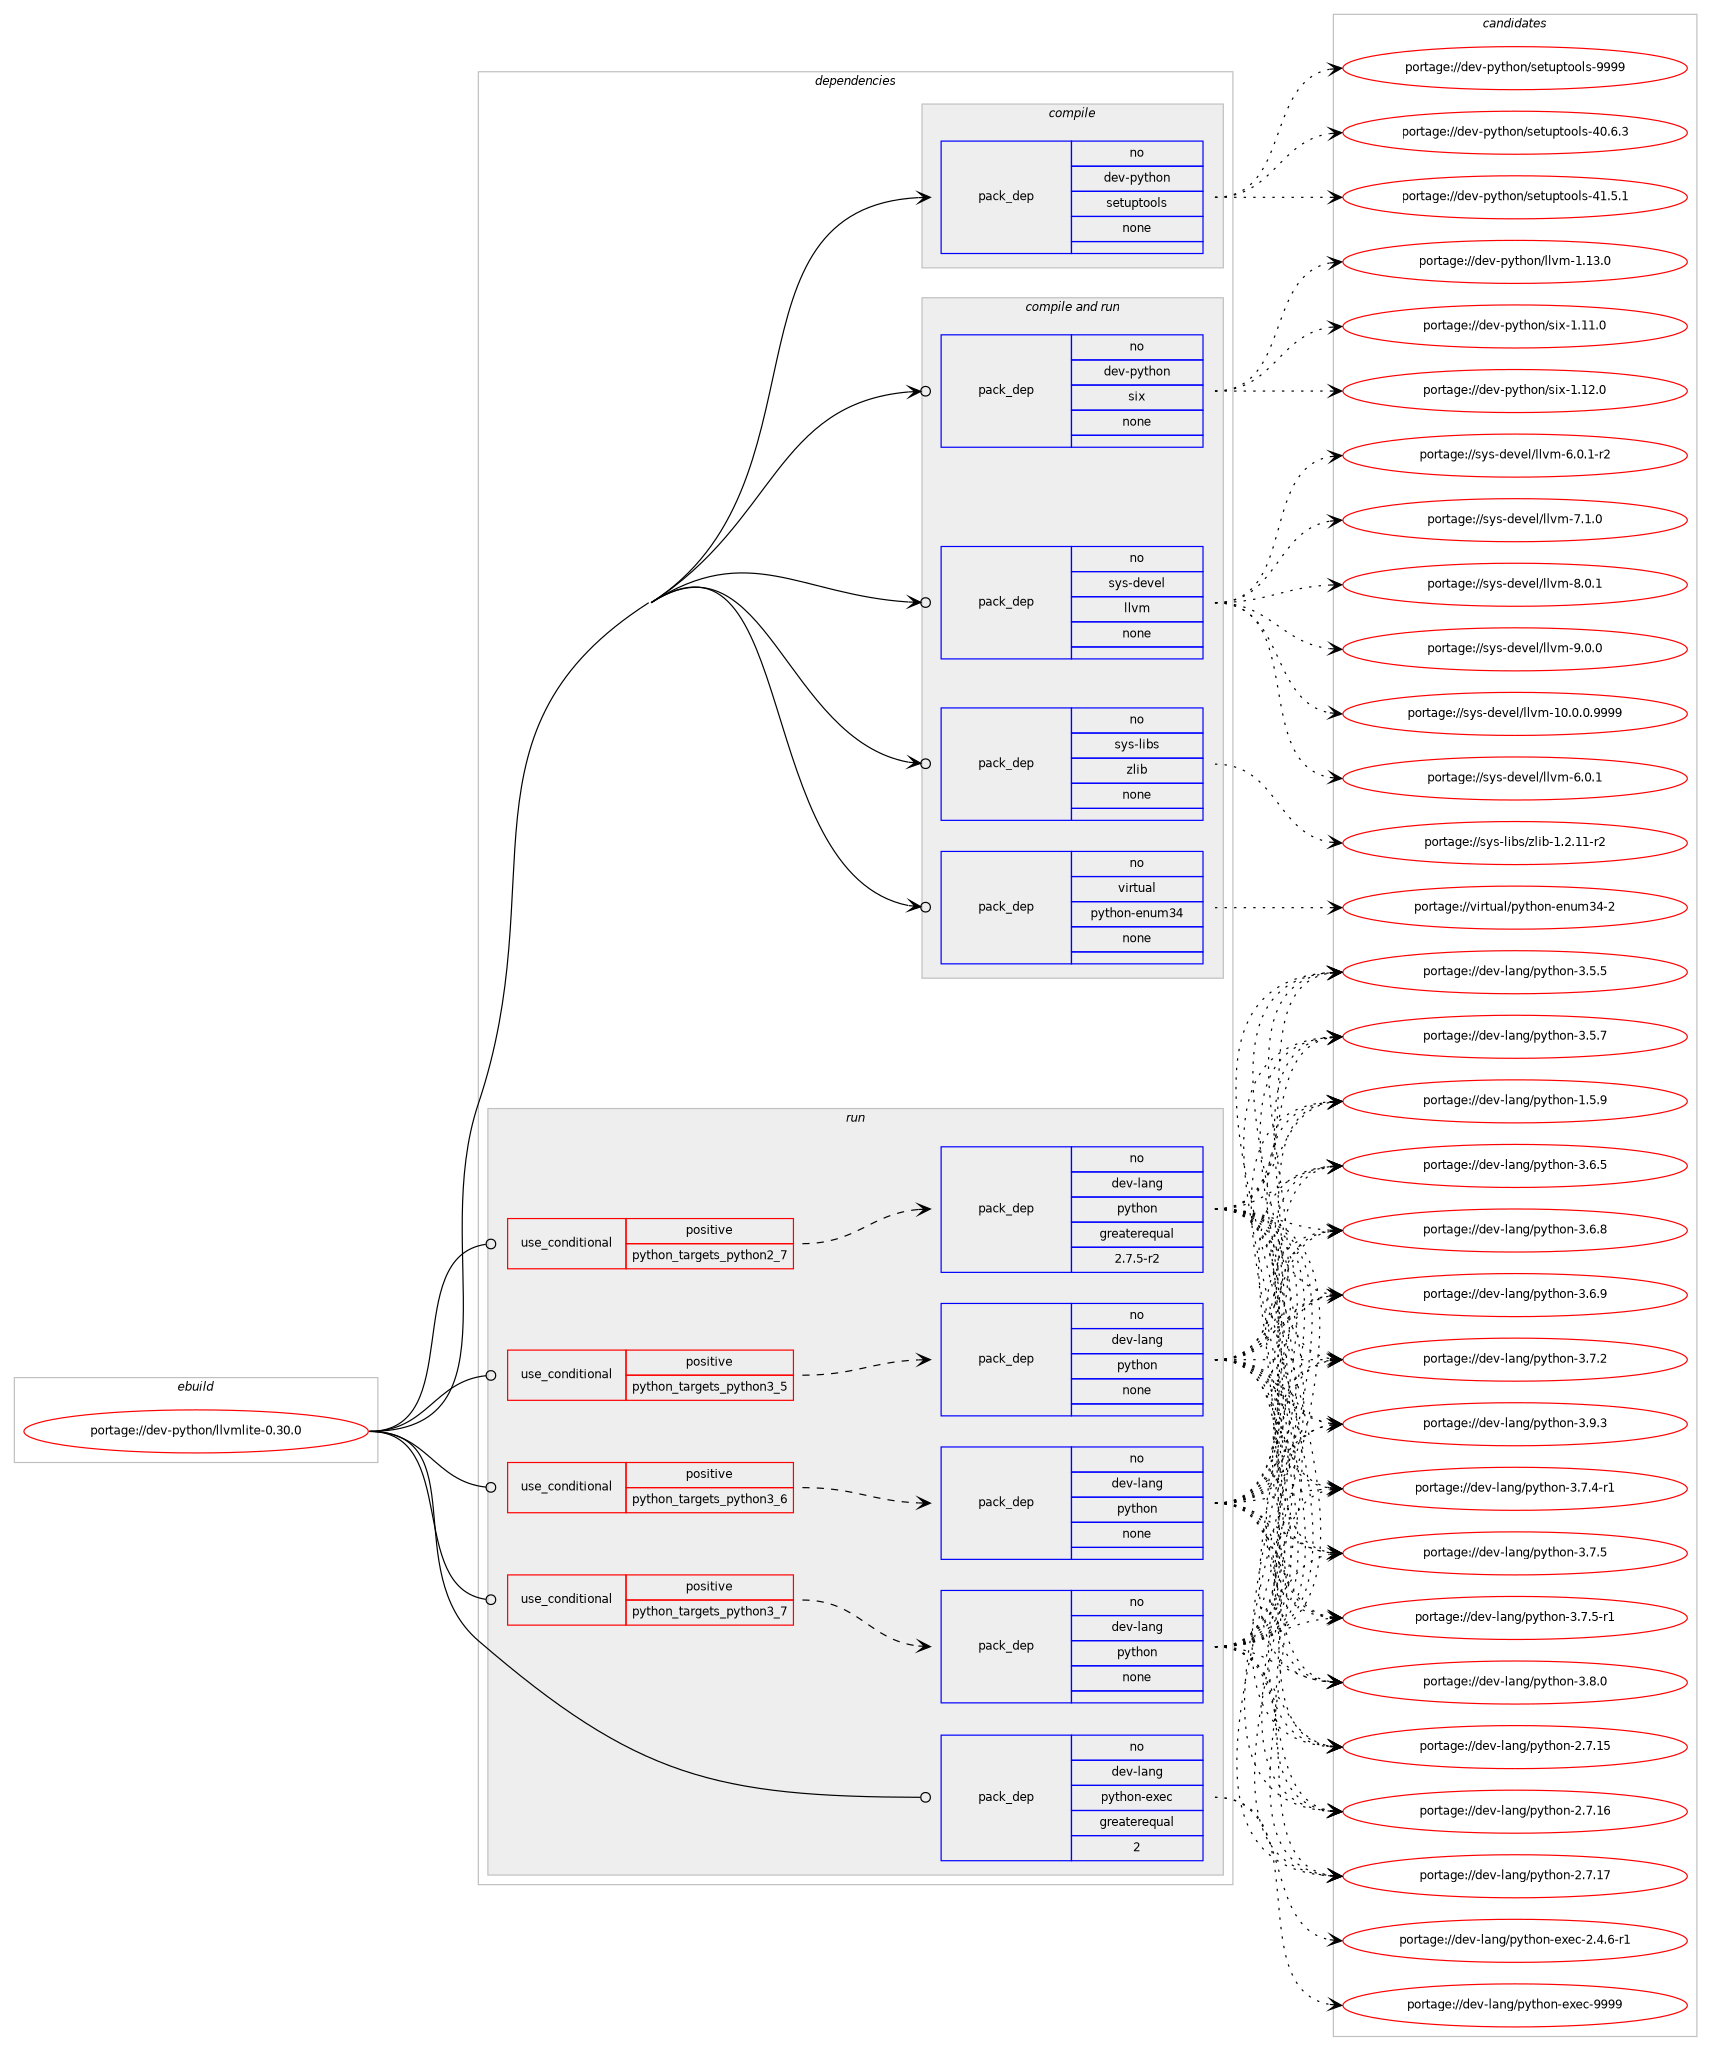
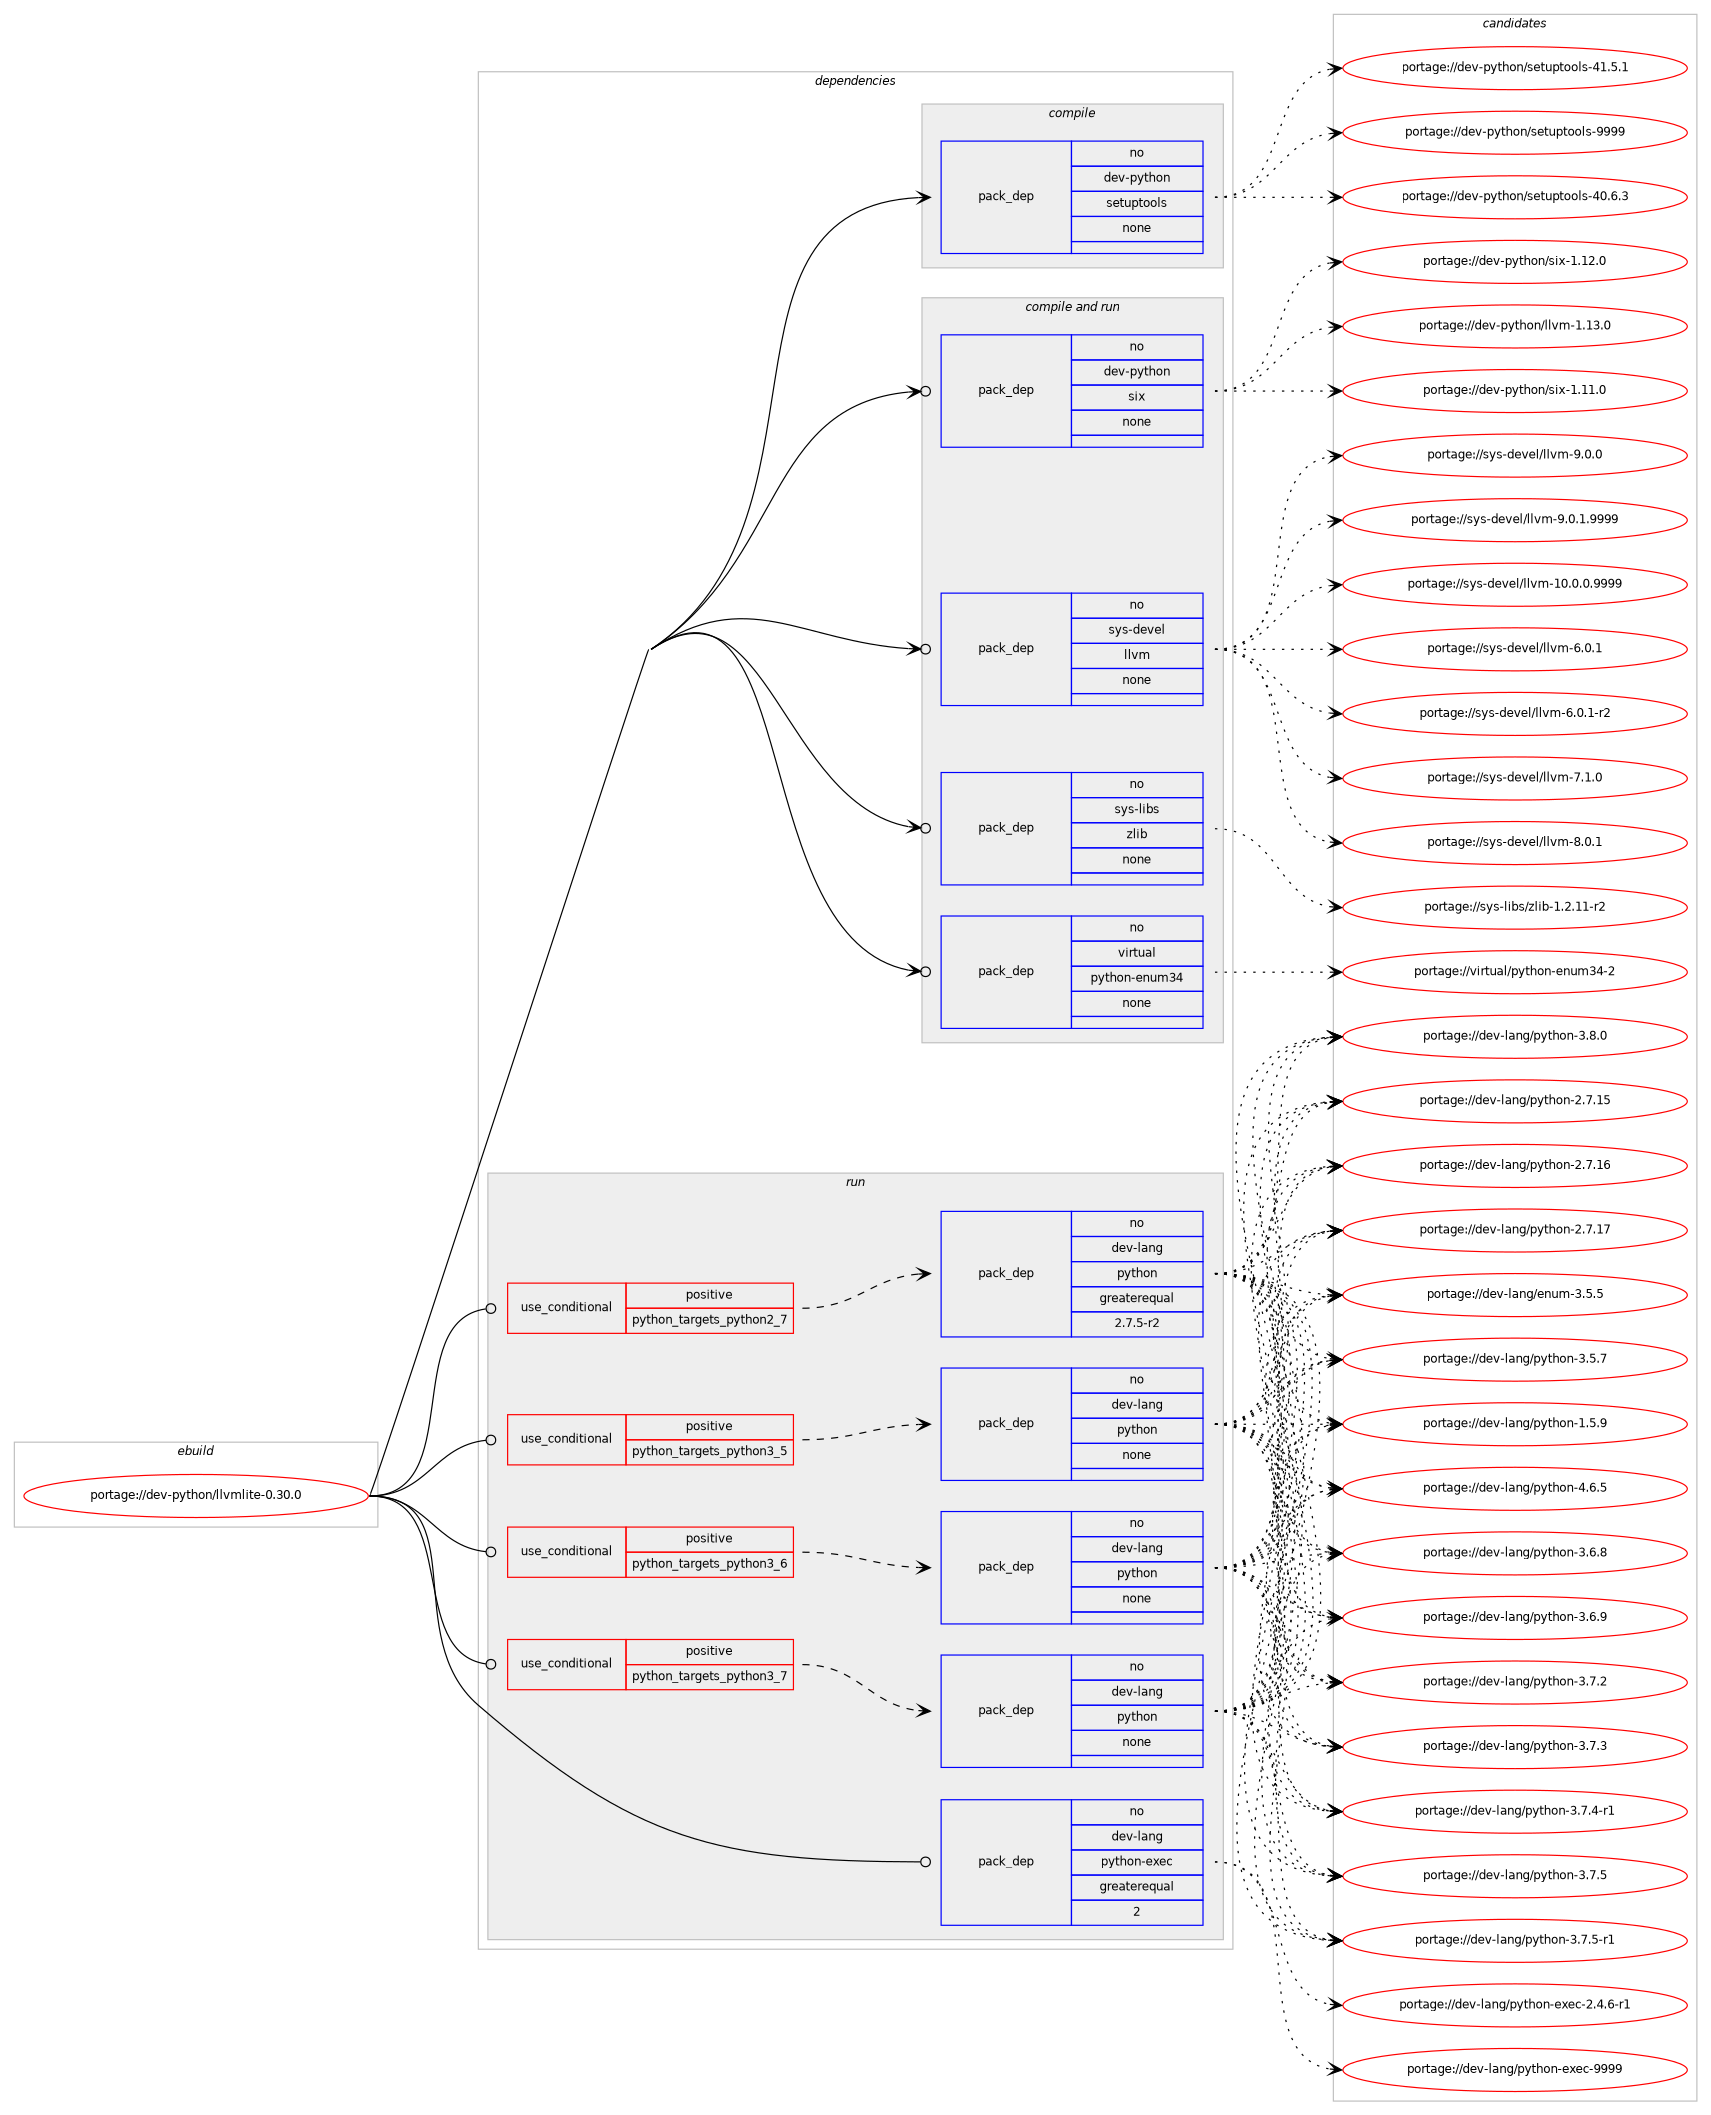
node "portage://sys-devel/llvm-9.0.1.9999": added
node "portage://dev-lang/python-3.5.5": label "portage://dev-lang/python-3.5.5" -> "portage://dev-lang/enum-3.5.5"
node "portage://dev-lang/python-3.6.5": label "portage://dev-lang/python-3.6.5" -> "portage://dev-lang/python-4.6.5"
node "portage://dev-lang/python-3.9.3": label "portage://dev-lang/python-3.9.3" -> "portage://dev-lang/python-3.7.3"
